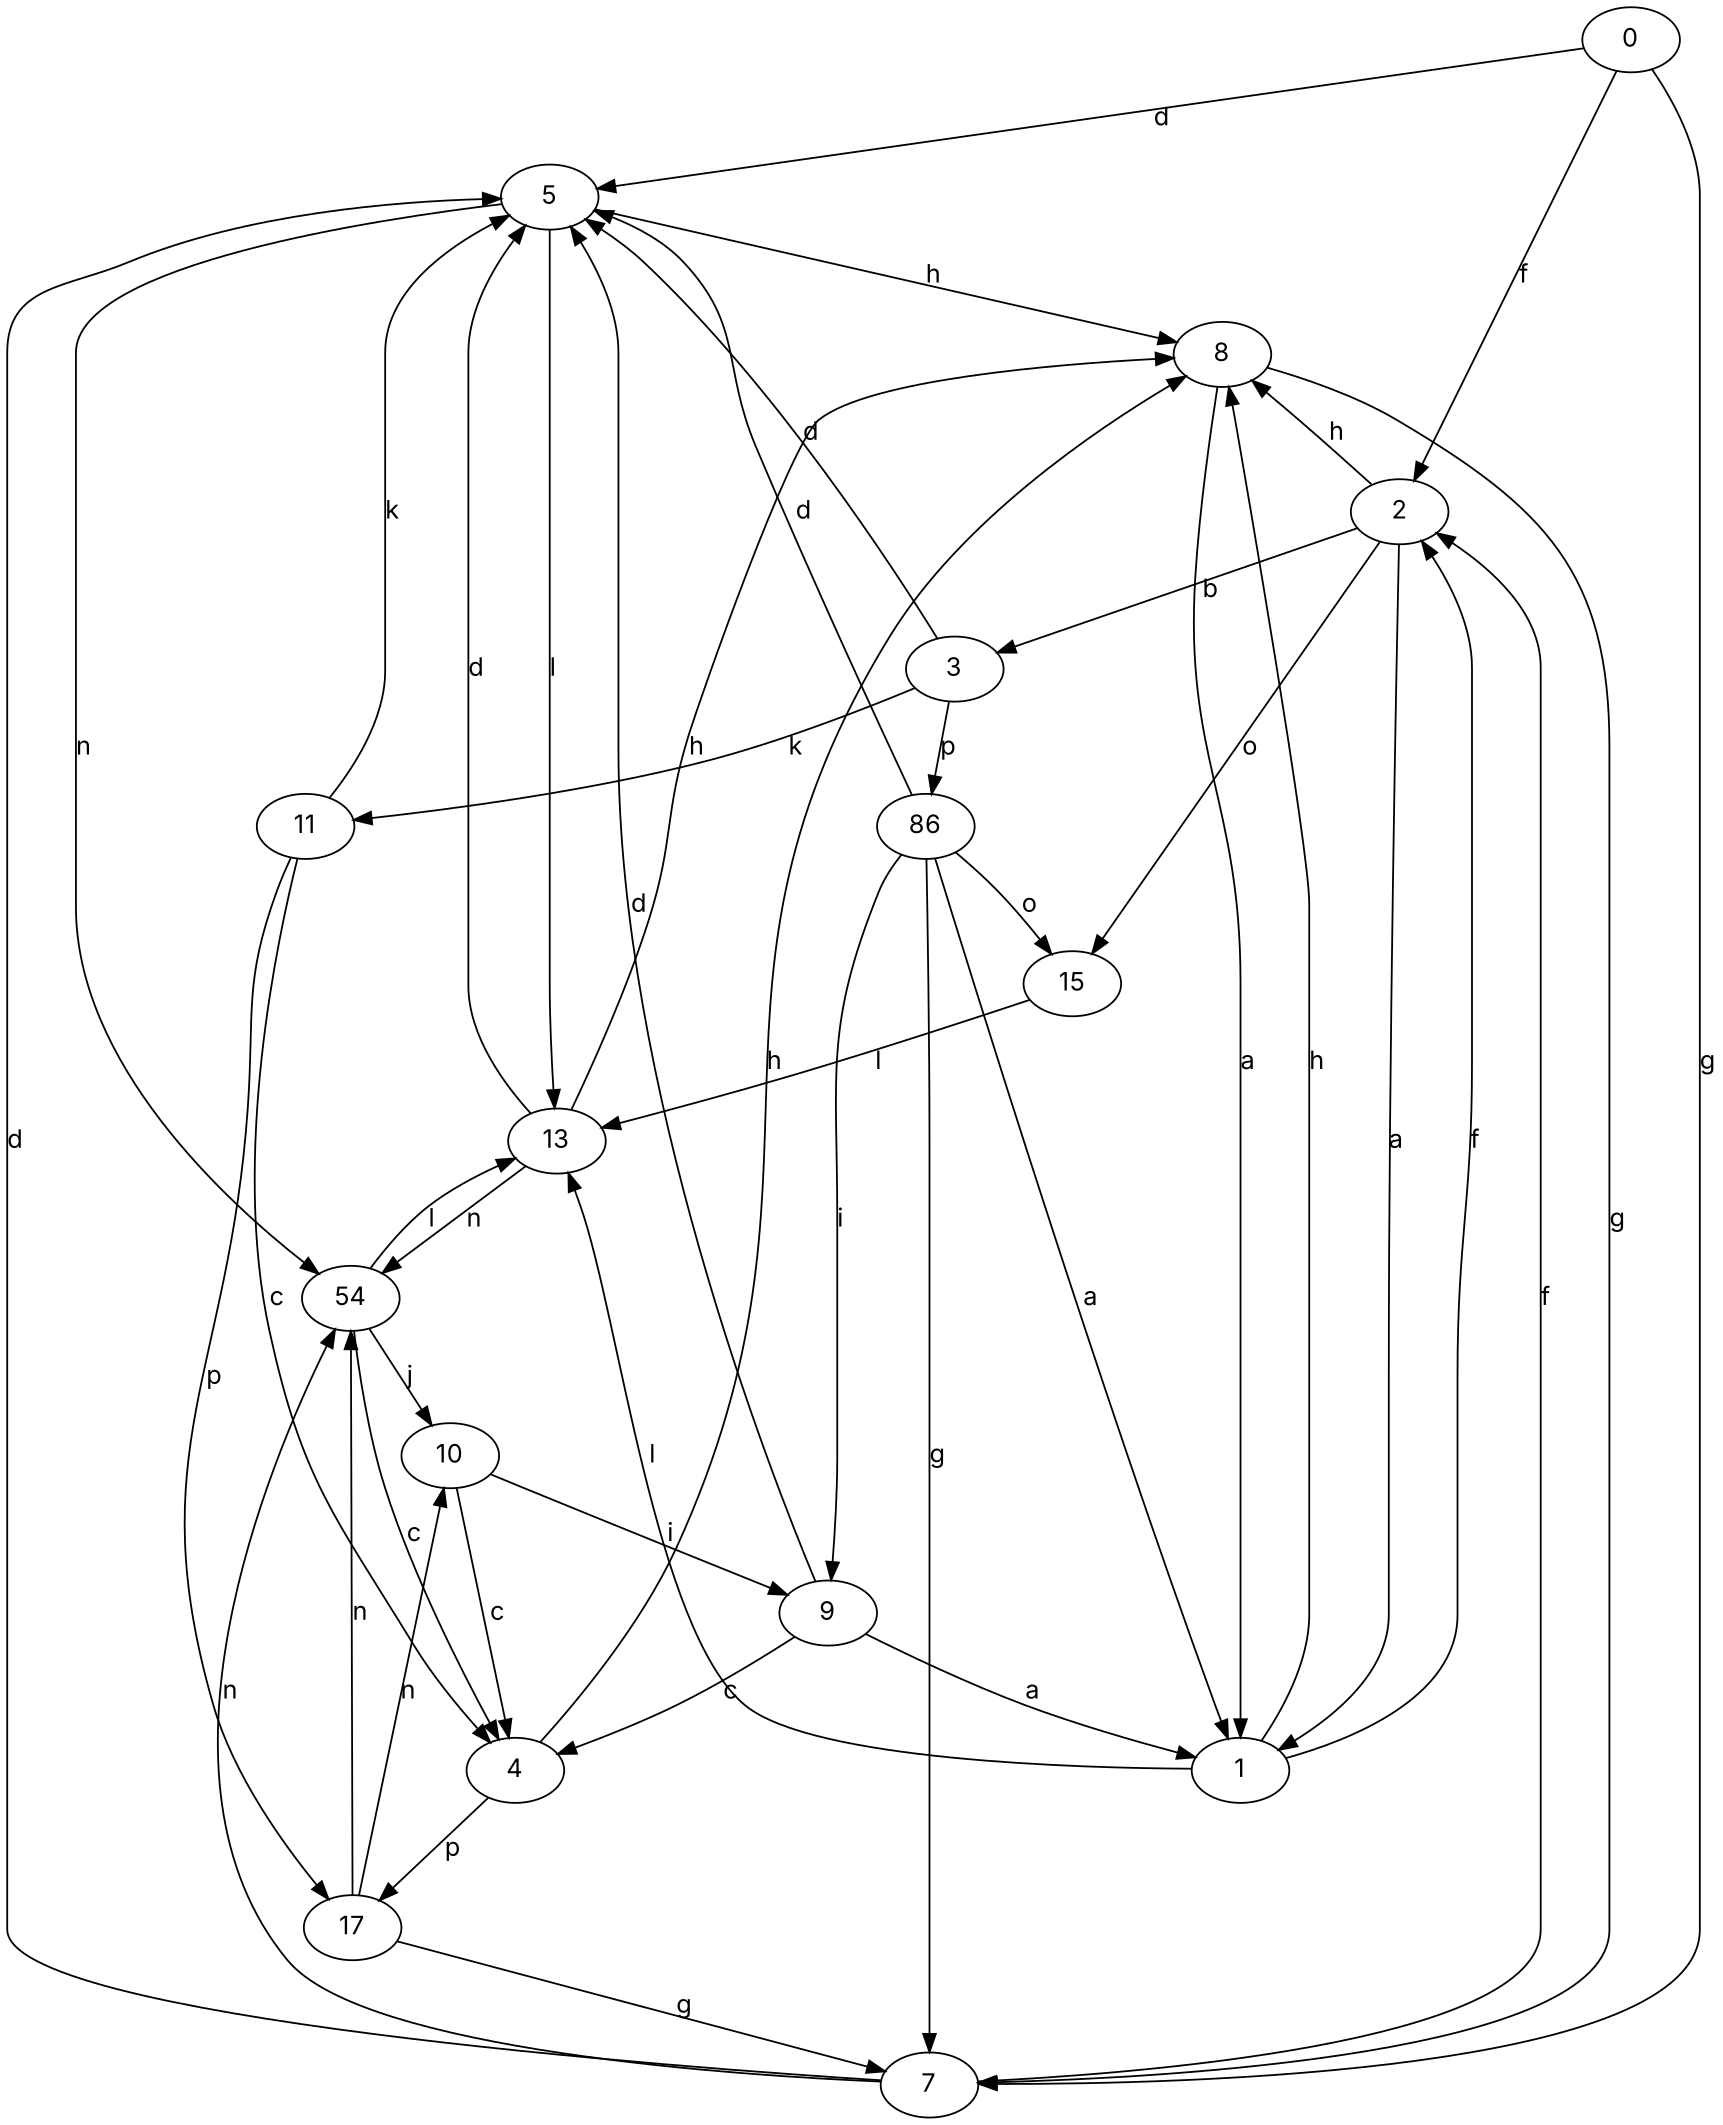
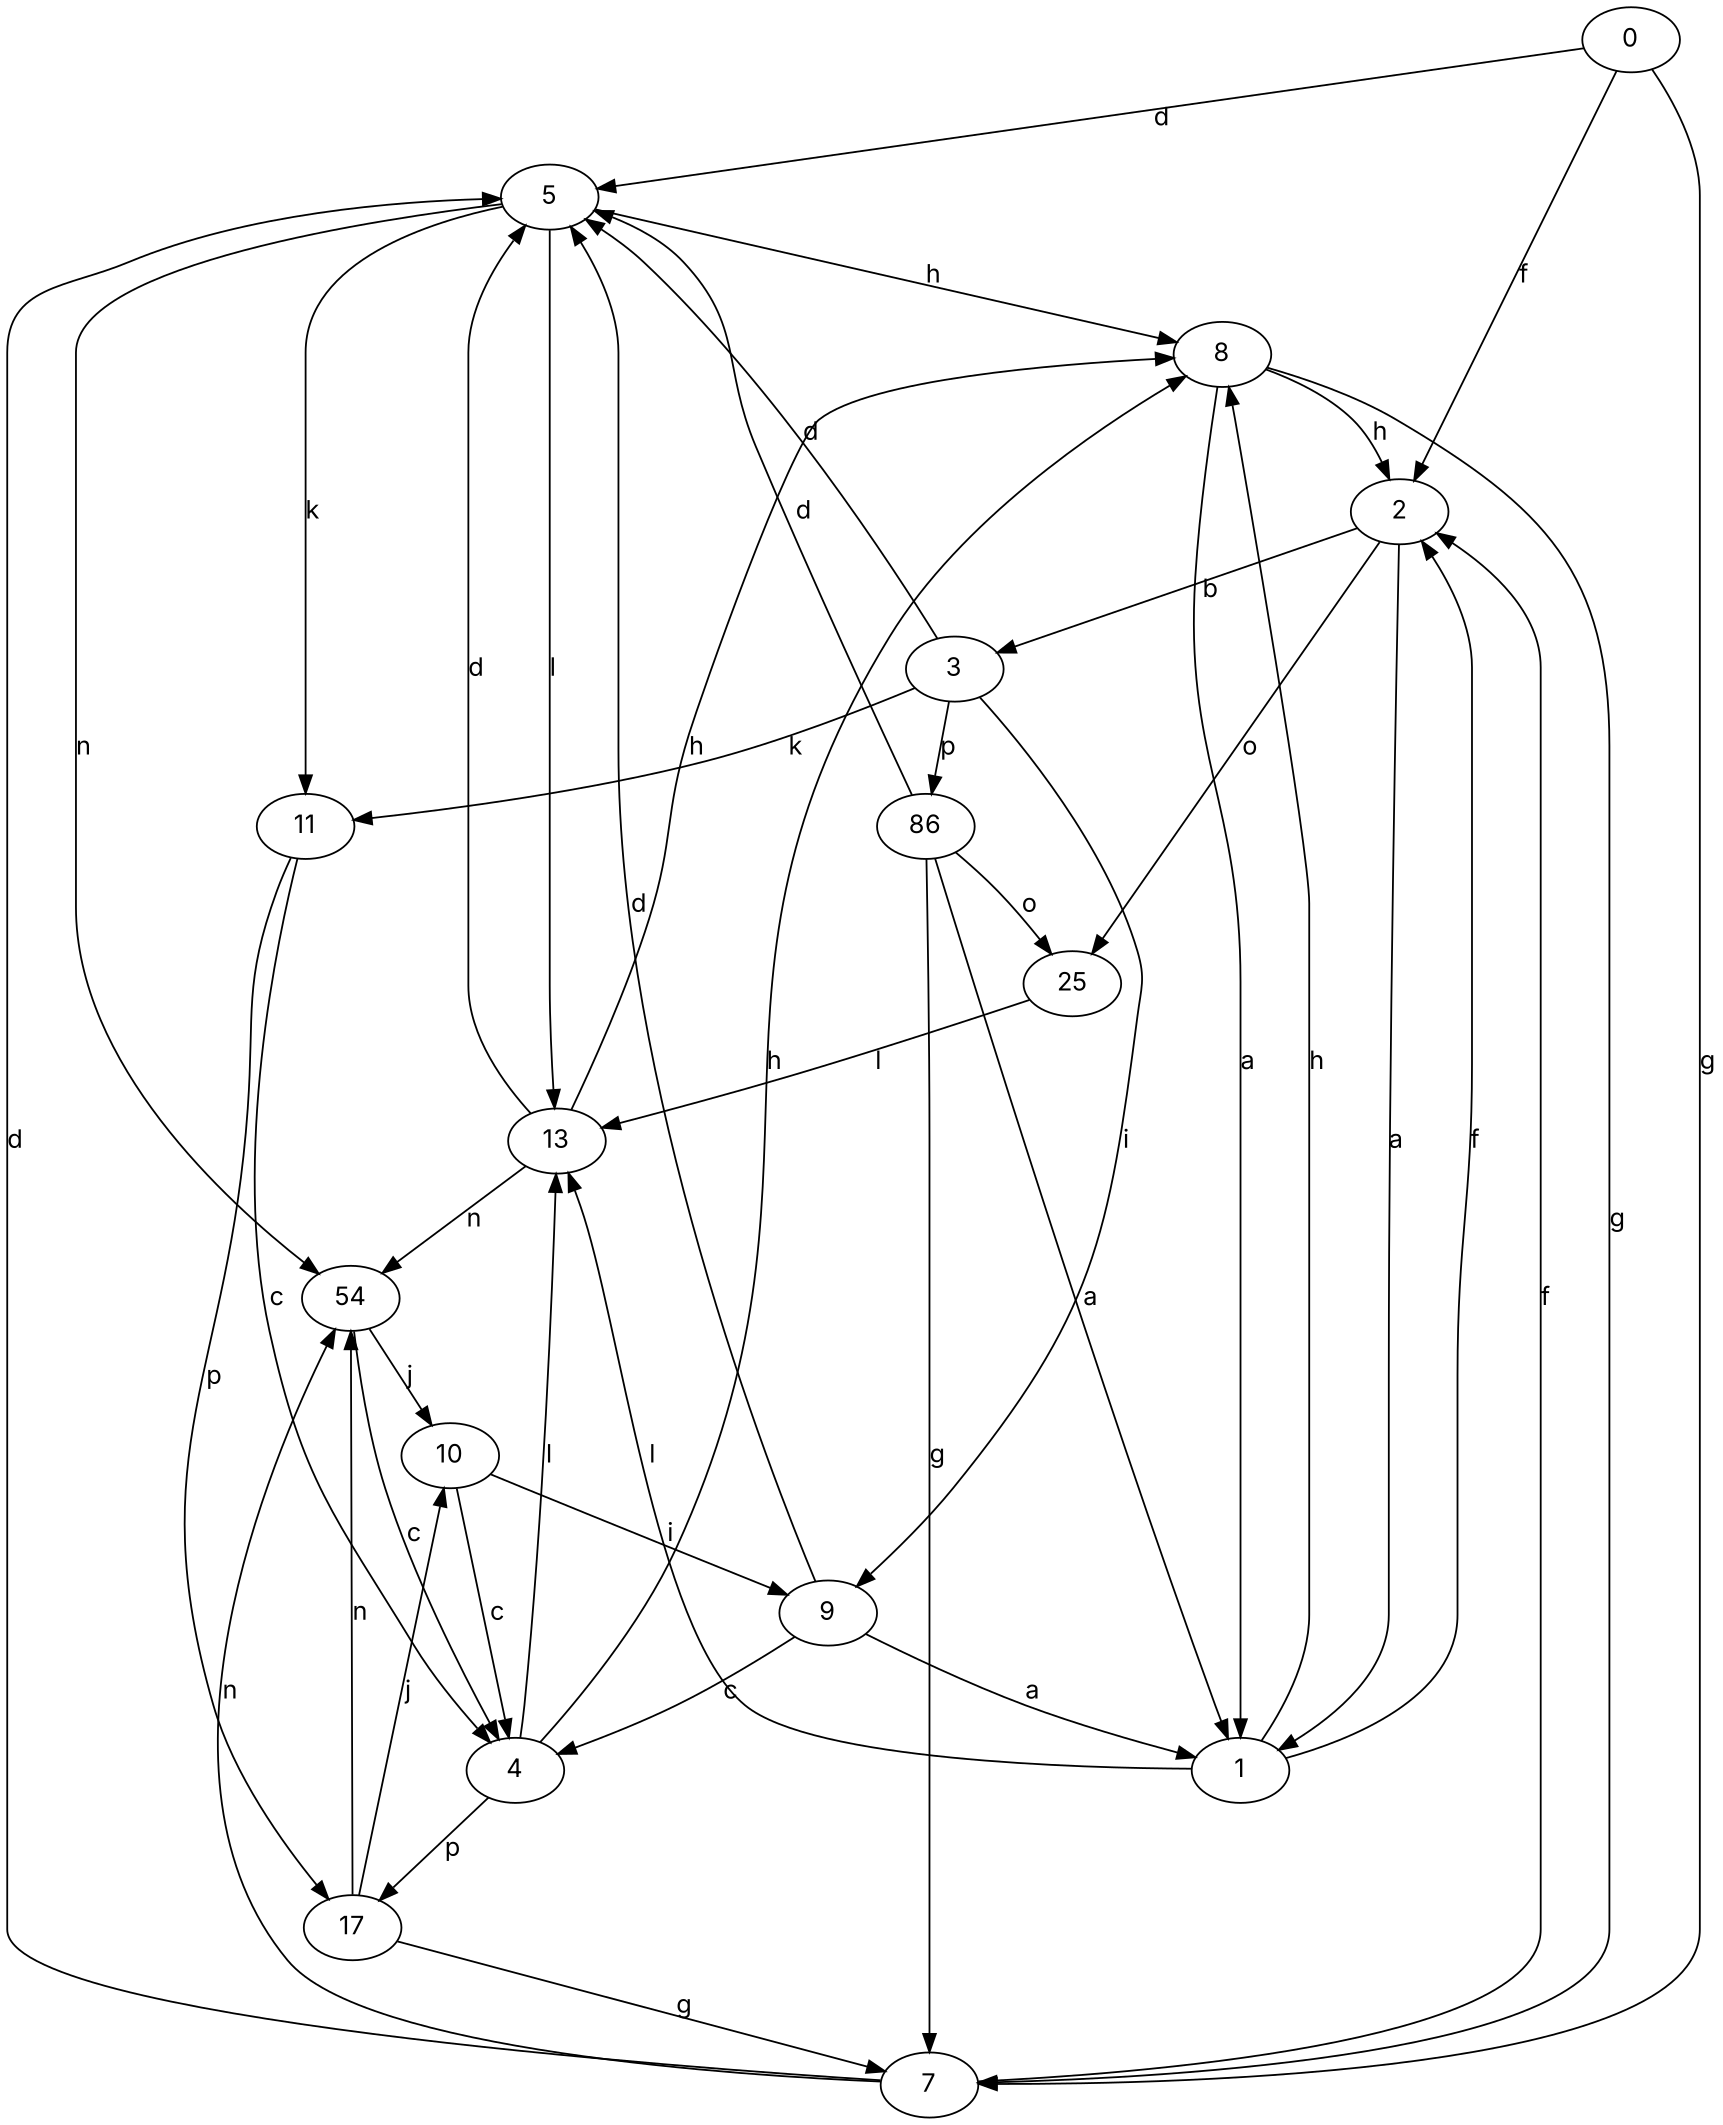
edge "2" -> "8": reversed
edge "11" -> "5": reversed
node "15": label "15" -> "25"
edge "86" -> "9": now "3" -> "9"
edge "54" -> "13": now "4" -> "13"
edge "17" -> "10": label "n" -> "j"
